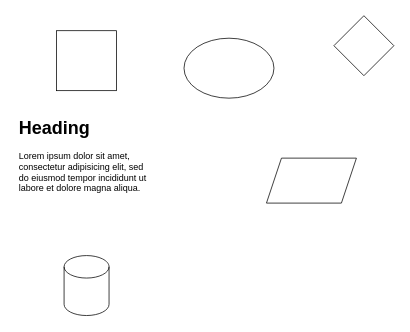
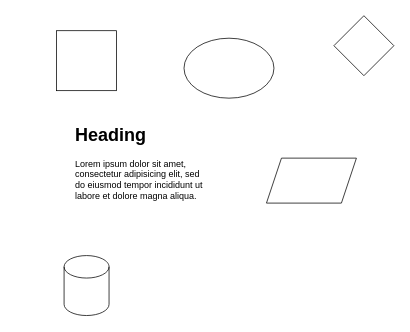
node "HeadingLorem ipsum dolor sit amet, consectetur adipisicing elit, sed do eiusmod tempor incididunt ut labore et dolore magna aliqua.": moved (87, 158) -> (143, 165)
